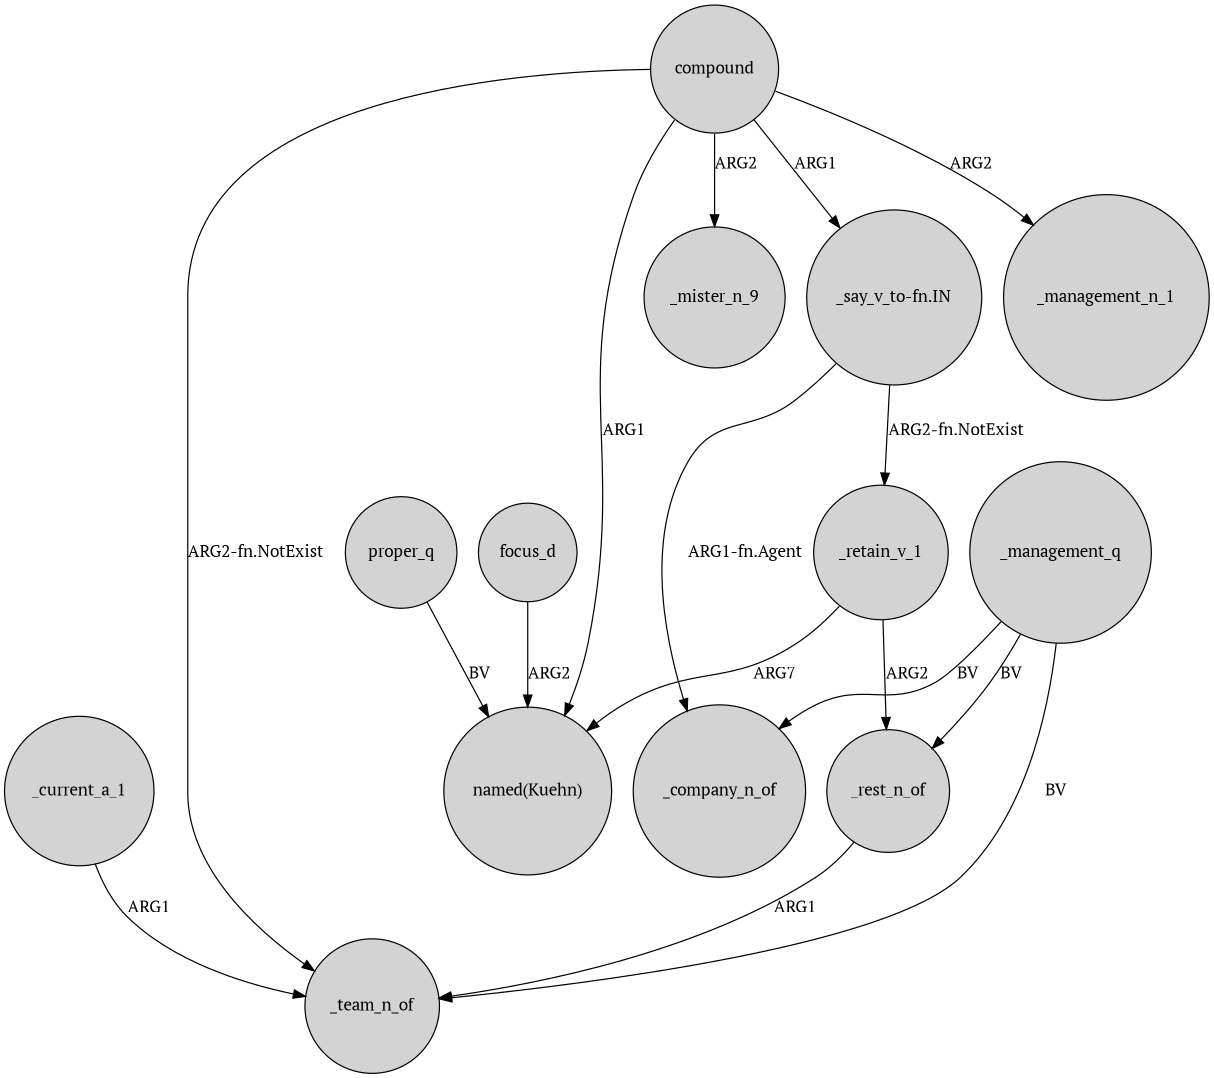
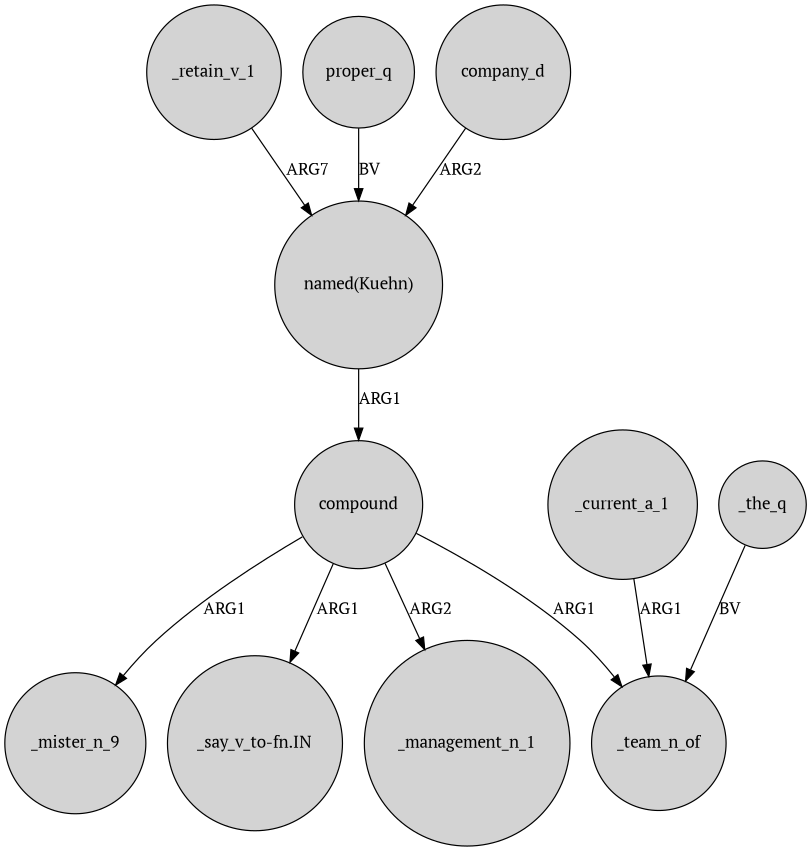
edge "compound" -> "_mister_n_9": label "ARG2" -> "ARG1"
edge "compound" -> "named(Kuehn)": reversed
edge "_say_v_to-fn.IN" -> "_retain_v_1": removed, label "ARG2-fn.NotExist"
edge "compound" -> "_team_n_of": label "ARG2-fn.NotExist" -> "ARG1"
node "focus_d": label "focus_d" -> "company_d"
node "_management_q": label "_management_q" -> "_the_q"
node "_company_n_of": removed
node "_rest_n_of": removed
